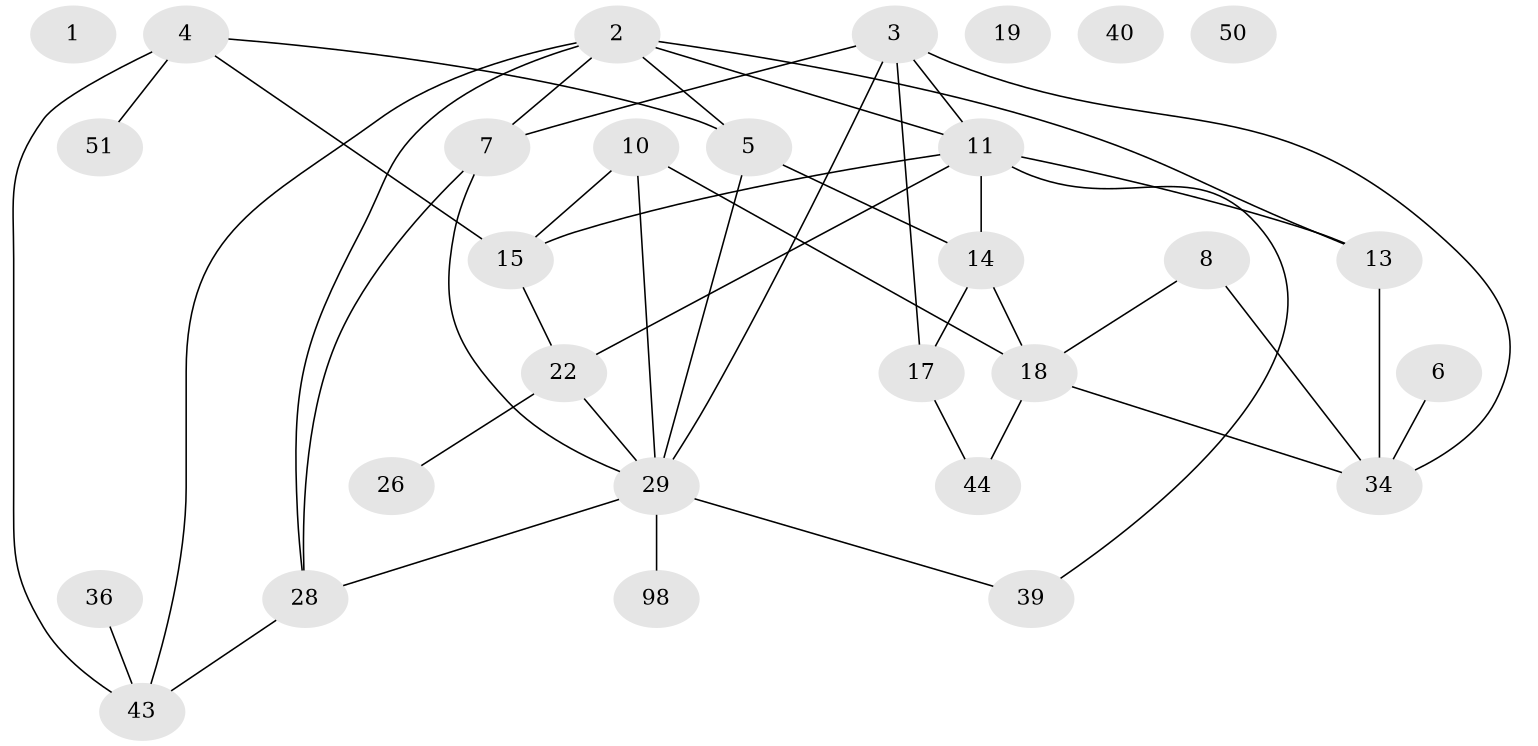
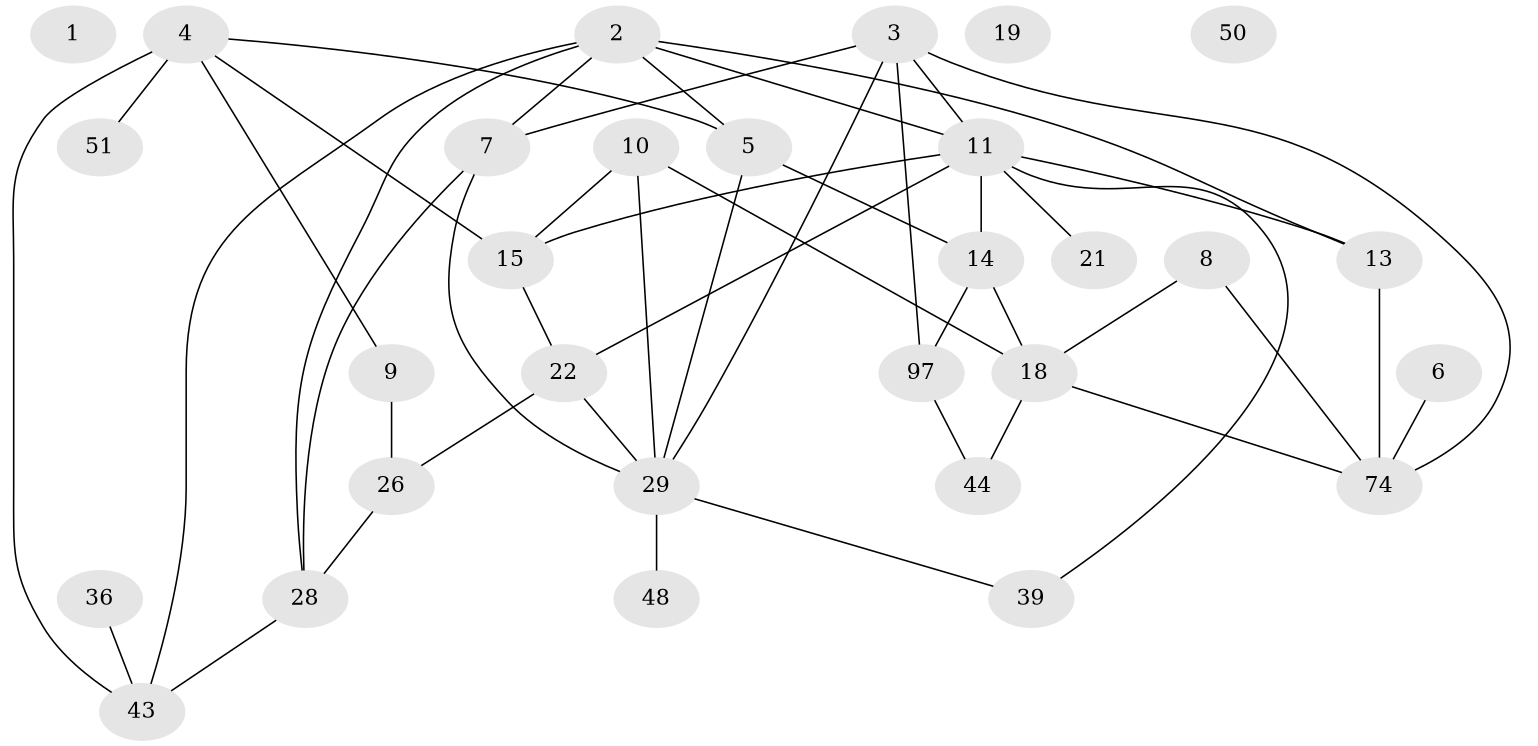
node "40": removed
node "21": added
node "9": added
node "17": label "17" -> "97"
node "34": label "34" -> "74"
edge "29" -- "28": now "26" -- "28"
node "98": label "98" -> "48"
